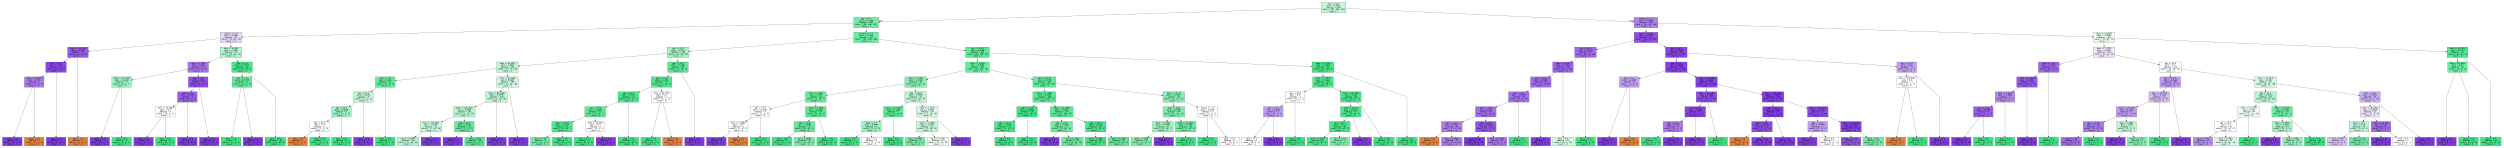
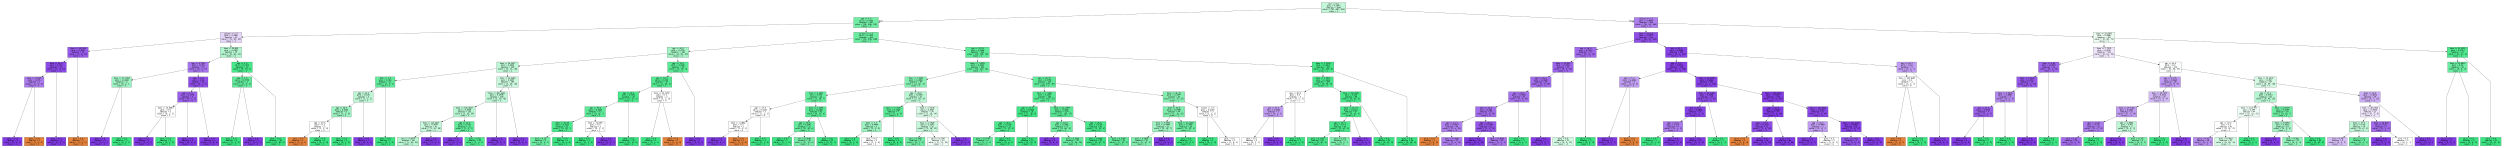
node "gini = 0.0 value = 5 value = [0, 5, 0] class = 1": label "gini = 0.0 value = 5 value = [0, 5, 0] class = 1" -> "gini = 0.0 samples = 5 value = [0, 5, 0] class = 1"
node "gini = 0.2778 samples = 6 value = [1, 5, 0] class = 1": added
node "gini = 0.0 samples = 19 value = [0, 0, 19] class = -1": fillcolor #39e581bc -> #8139e5ff
